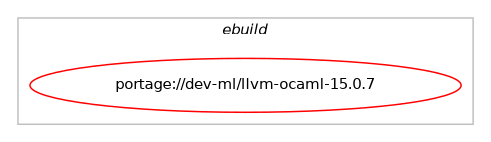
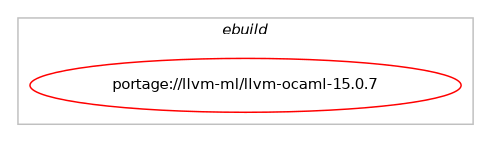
node "portage://dev-ml/llvm-ocaml-15.0.7": label "portage://dev-ml/llvm-ocaml-15.0.7" -> "portage://llvm-ml/llvm-ocaml-15.0.7"
